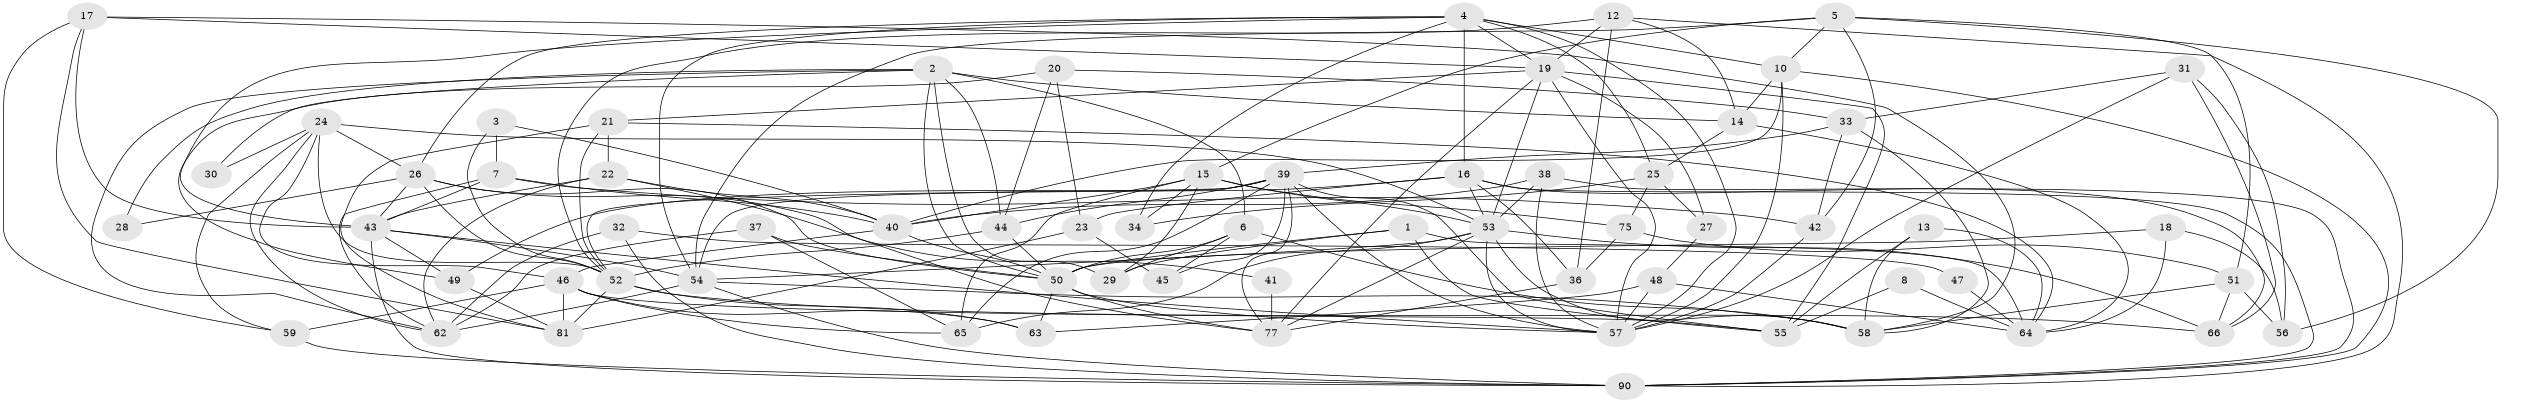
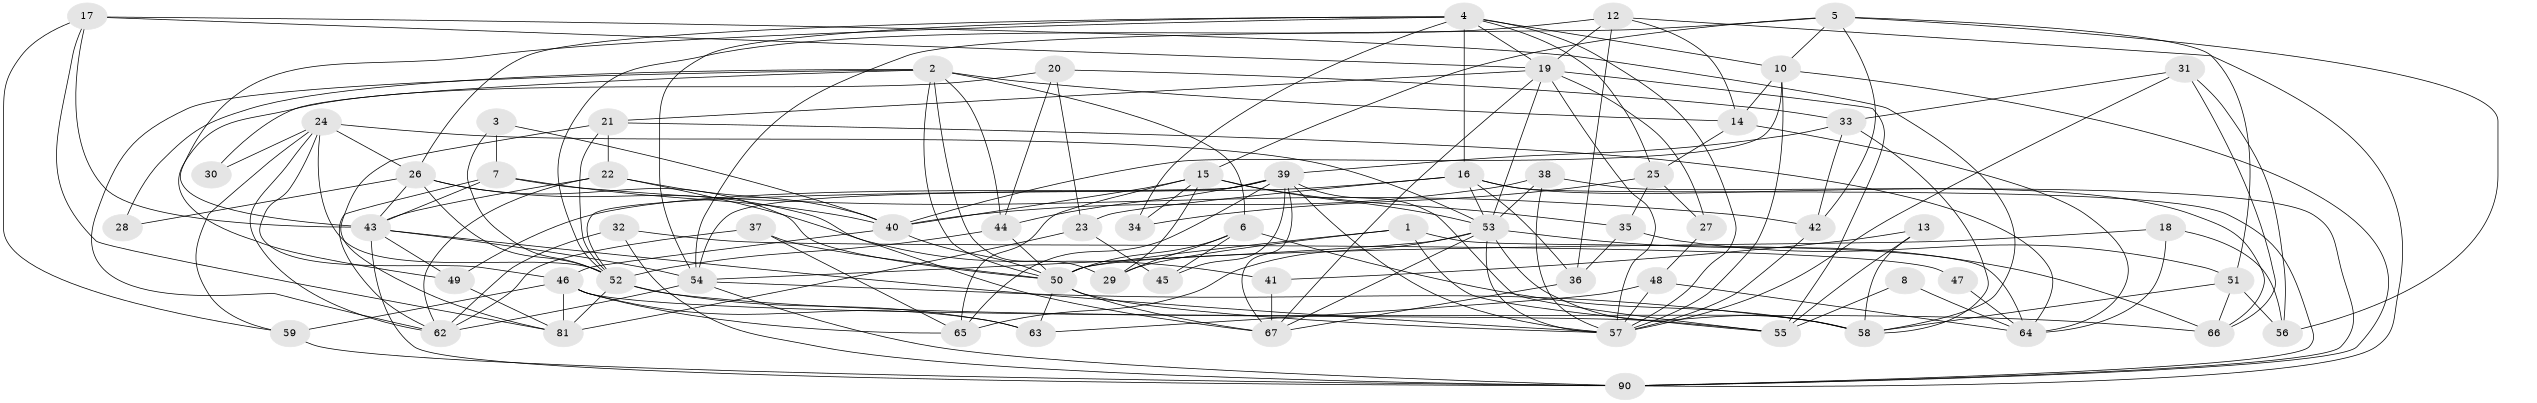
node "75": label "75" -> "35"
edge "13" -- "64": now "13" -- "41"
node "77": label "77" -> "67"
